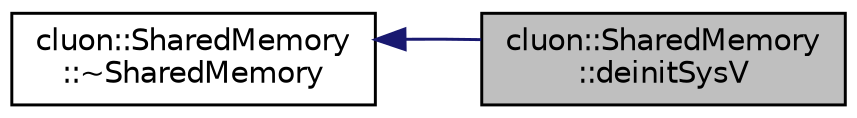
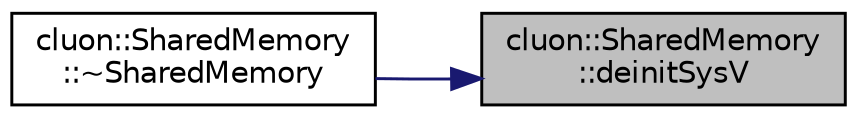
edge "cluon::SharedMemory ::deinitSysV" -> "cluon::SharedMemory ::~SharedMemory": reversed
